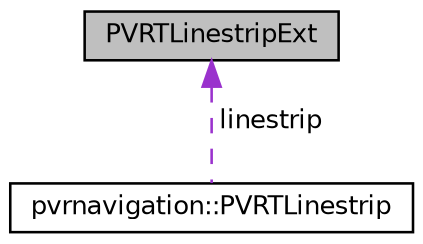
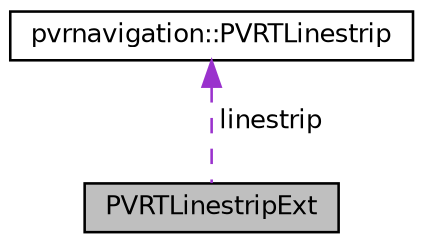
edge "pvrnavigation::PVRTLinestrip" -> "PVRTLinestripExt": reversed
